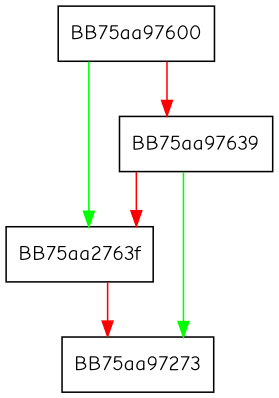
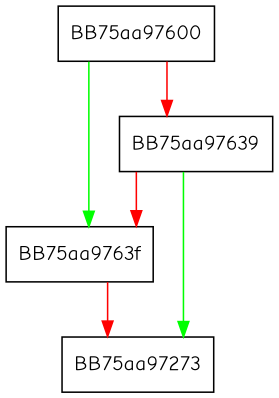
node "BB75aa2763f": label "BB75aa2763f" -> "BB75aa9763f"
